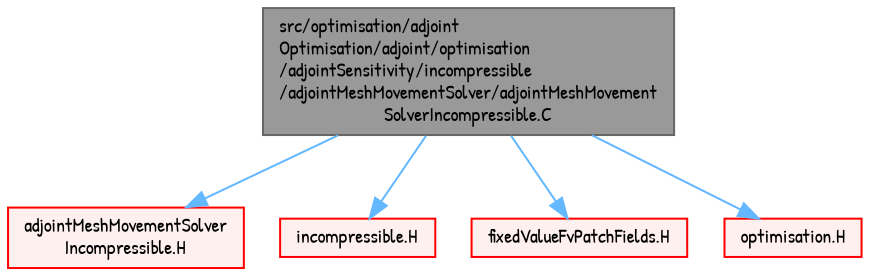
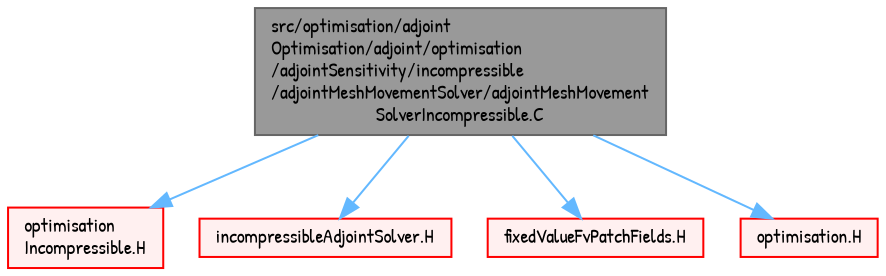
node "adjointMeshMovementSolver Incompressible.H": label "adjointMeshMovementSolver Incompressible.H" -> "optimisation Incompressible.H"
node "incompressible.H": label "incompressible.H" -> "incompressibleAdjointSolver.H"
